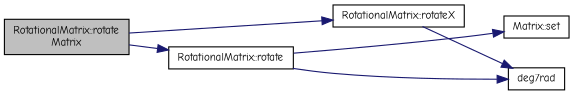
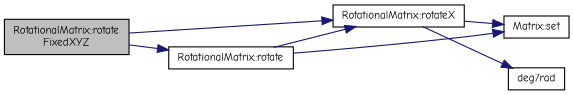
edge "RotationalMatrix::rotateX" -> "Matrix::set": added
node "RotationalMatrix::rotate Matrix": label "RotationalMatrix::rotate Matrix" -> "RotationalMatrix::rotate FixedXYZ"
edge "RotationalMatrix::rotate" -> "deg7rad": now "RotationalMatrix::rotate" -> "RotationalMatrix::rotateX"
